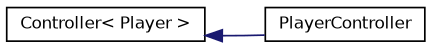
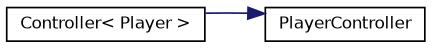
edge "PlayerController" -> "Controller< Player >": reversed
